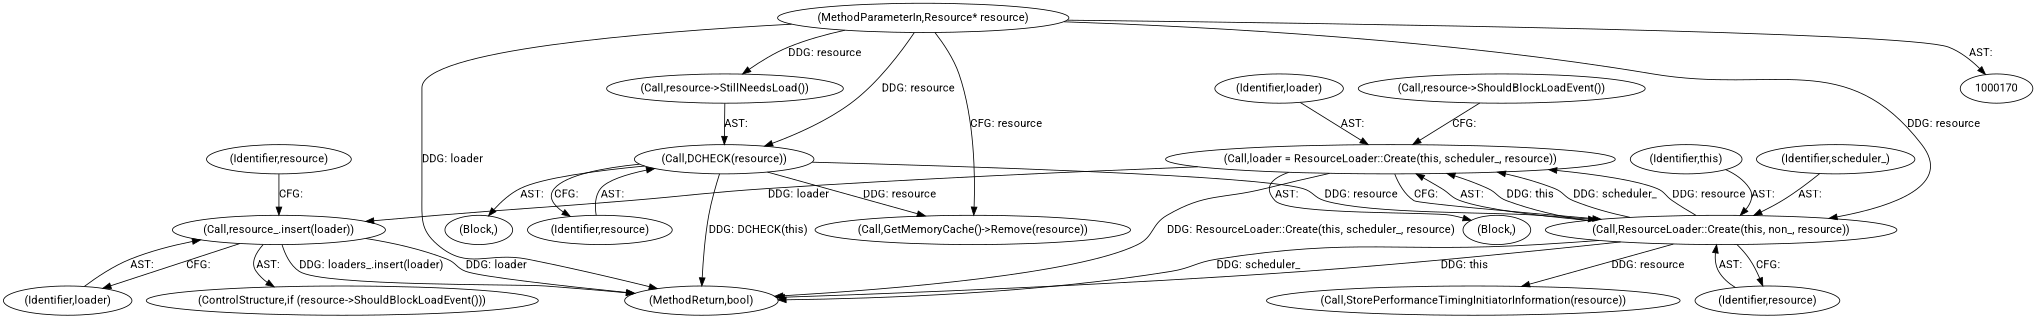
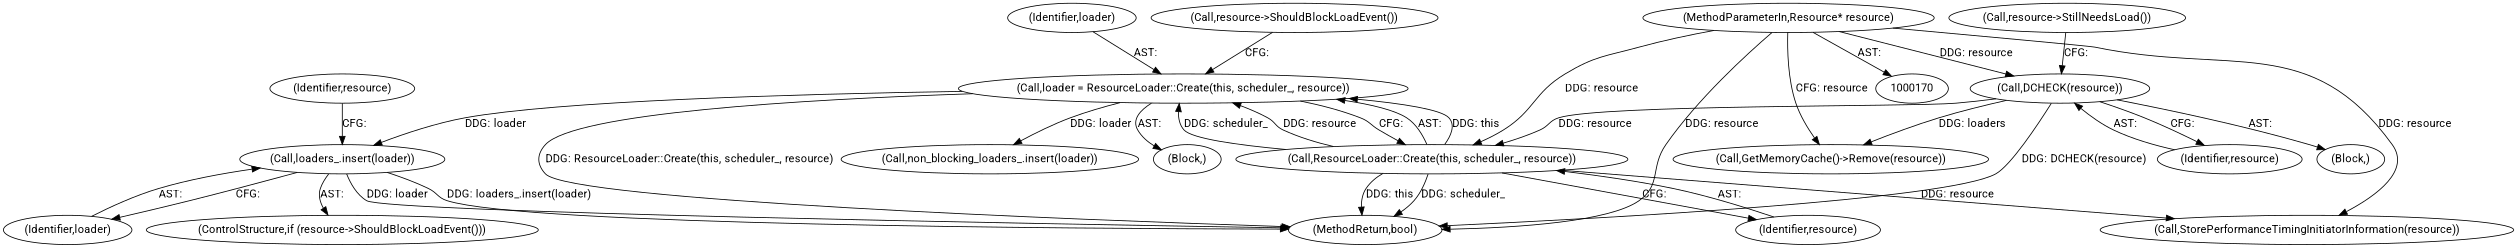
edge "(MethodParameterIn,Resource* resource)" -> "(Call,resource->StillNeedsLoad())": now "(MethodParameterIn,Resource* resource)" -> "(Call,StorePerformanceTimingInitiatorInformation(resource))"
edge "(Call,resource->StillNeedsLoad())" -> "(Call,DCHECK(resource))": label "AST: " -> "CFG: "
edge "(MethodParameterIn,Resource* resource)" -> "(MethodReturn,bool)": label "DDG: loader" -> "DDG: resource"
node "(Call,non_blocking_loaders_.insert(loader))": added
node "(Identifier,this)": removed
node "(Identifier,scheduler_)": removed
edge "(Call,DCHECK(resource))" -> "(Call,GetMemoryCache()->Remove(resource))": label "DDG: resource" -> "DDG: loaders"
node "(Call,resource_.insert(loader))": label "(Call,resource_.insert(loader))" -> "(Call,loaders_.insert(loader))"
edge "(Call,DCHECK(resource))" -> "(MethodReturn,bool)": label "DDG: DCHECK(this)" -> "DDG: DCHECK(resource)"
node "(Call,ResourceLoader::Create(this, non_, resource))": label "(Call,ResourceLoader::Create(this, non_, resource))" -> "(Call,ResourceLoader::Create(this, scheduler_, resource))"
